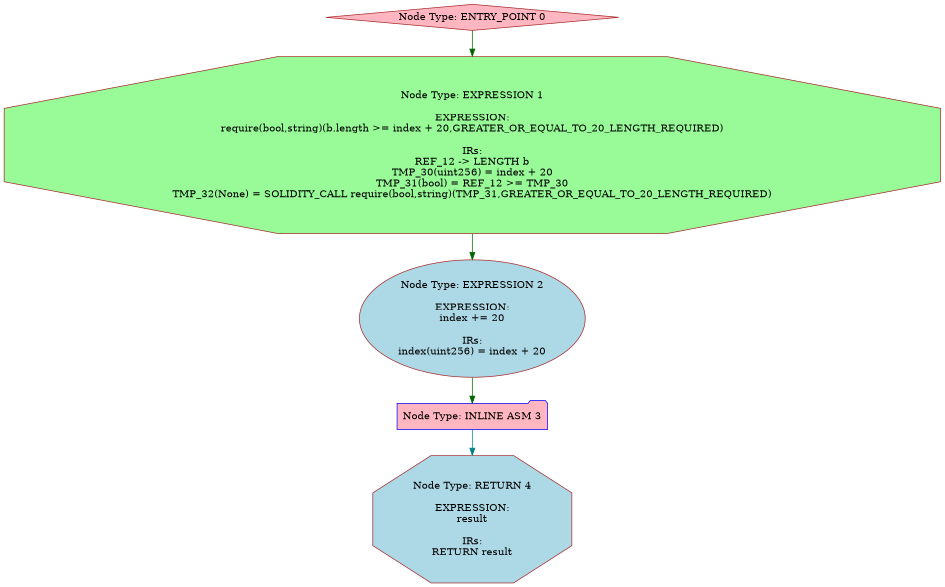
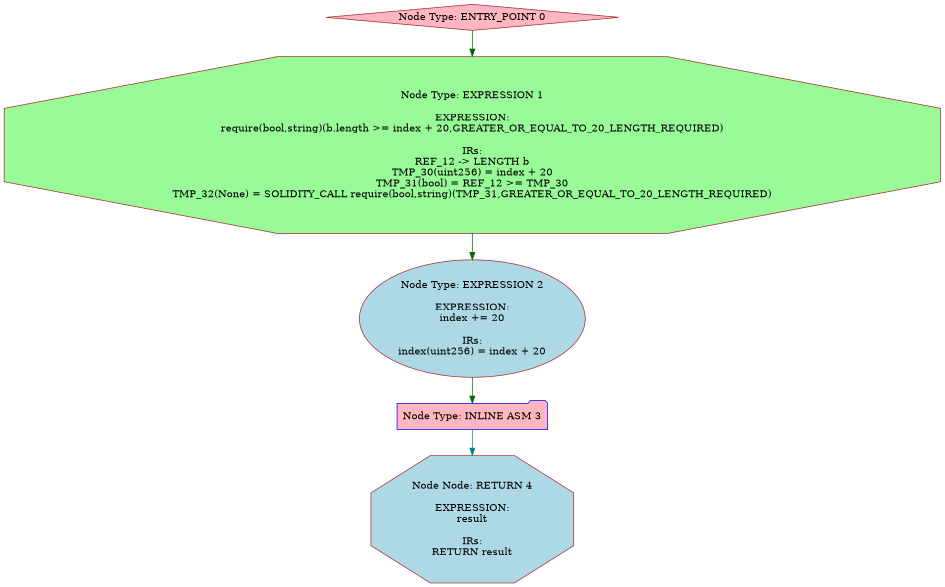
node "Node Type: RETURN 4 EXPRESSION: result IRs: RETURN result": label "Node Type: RETURN 4 EXPRESSION: result IRs: RETURN result" -> "Node Node: RETURN 4 EXPRESSION: result IRs: RETURN result"
